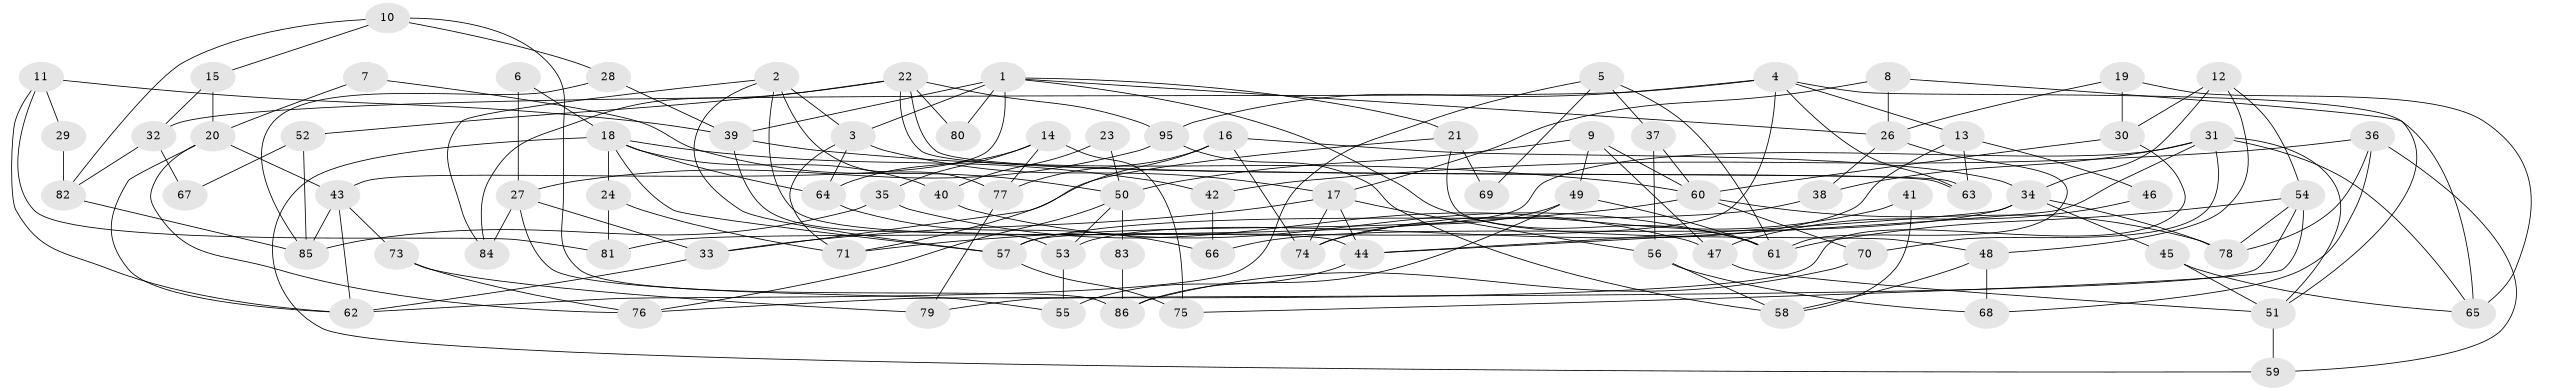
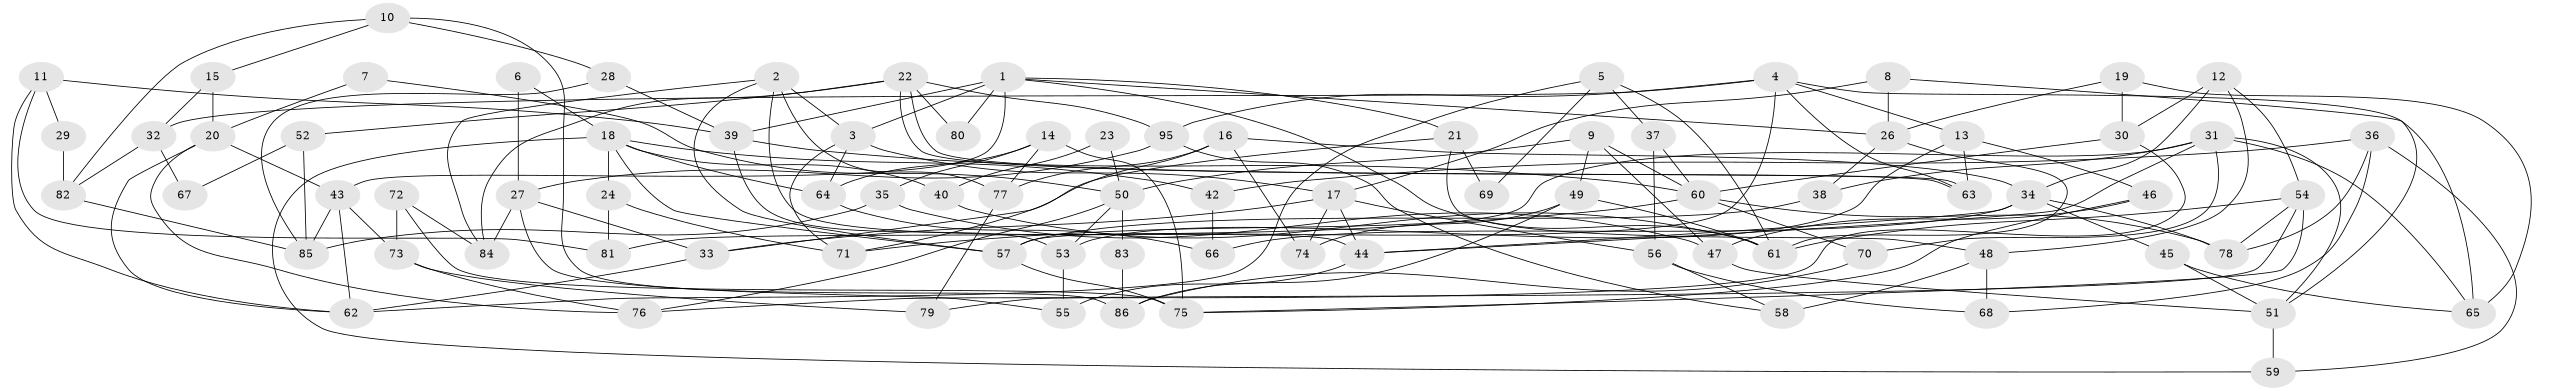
node "72": added
node "41": removed
edge "46" -- "75": added
